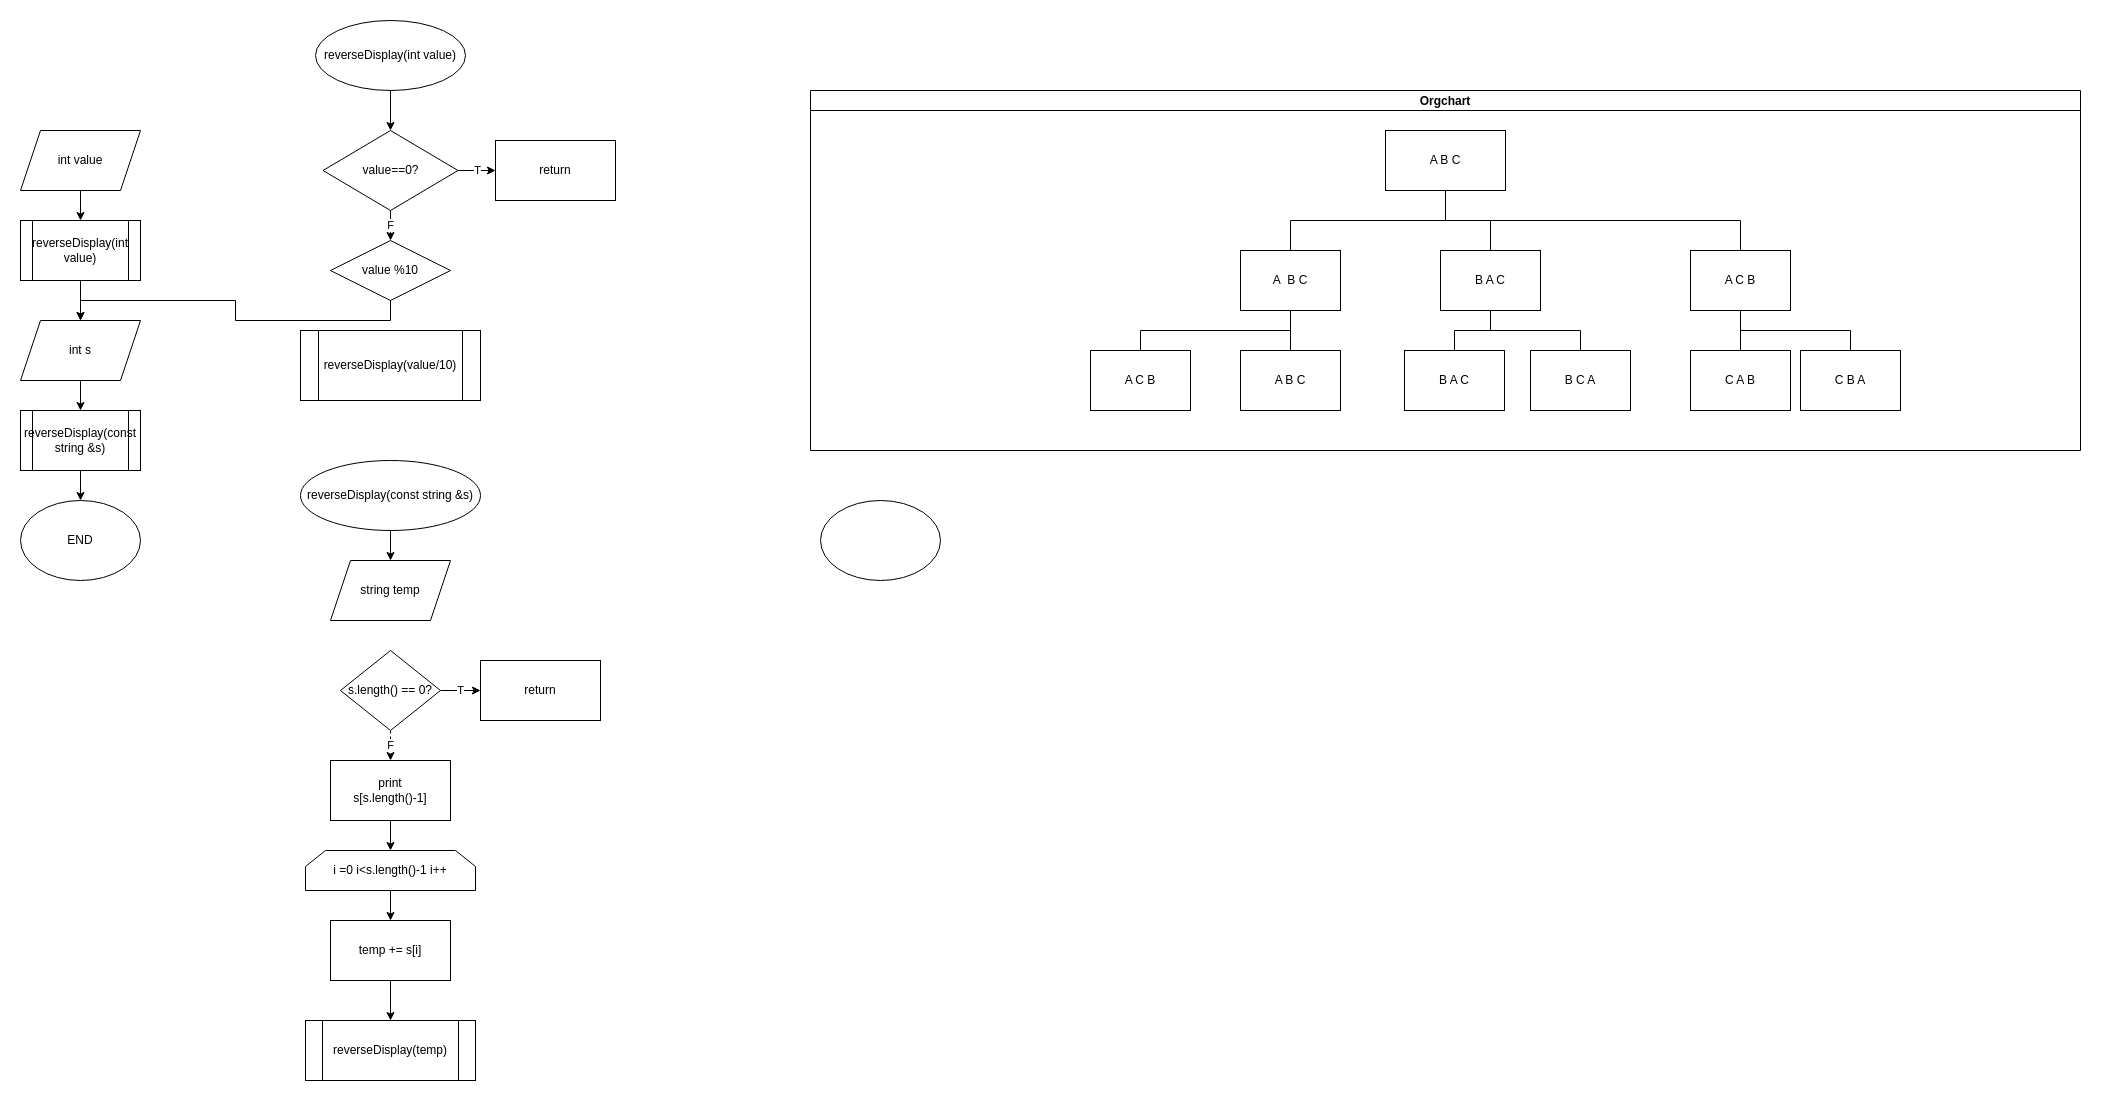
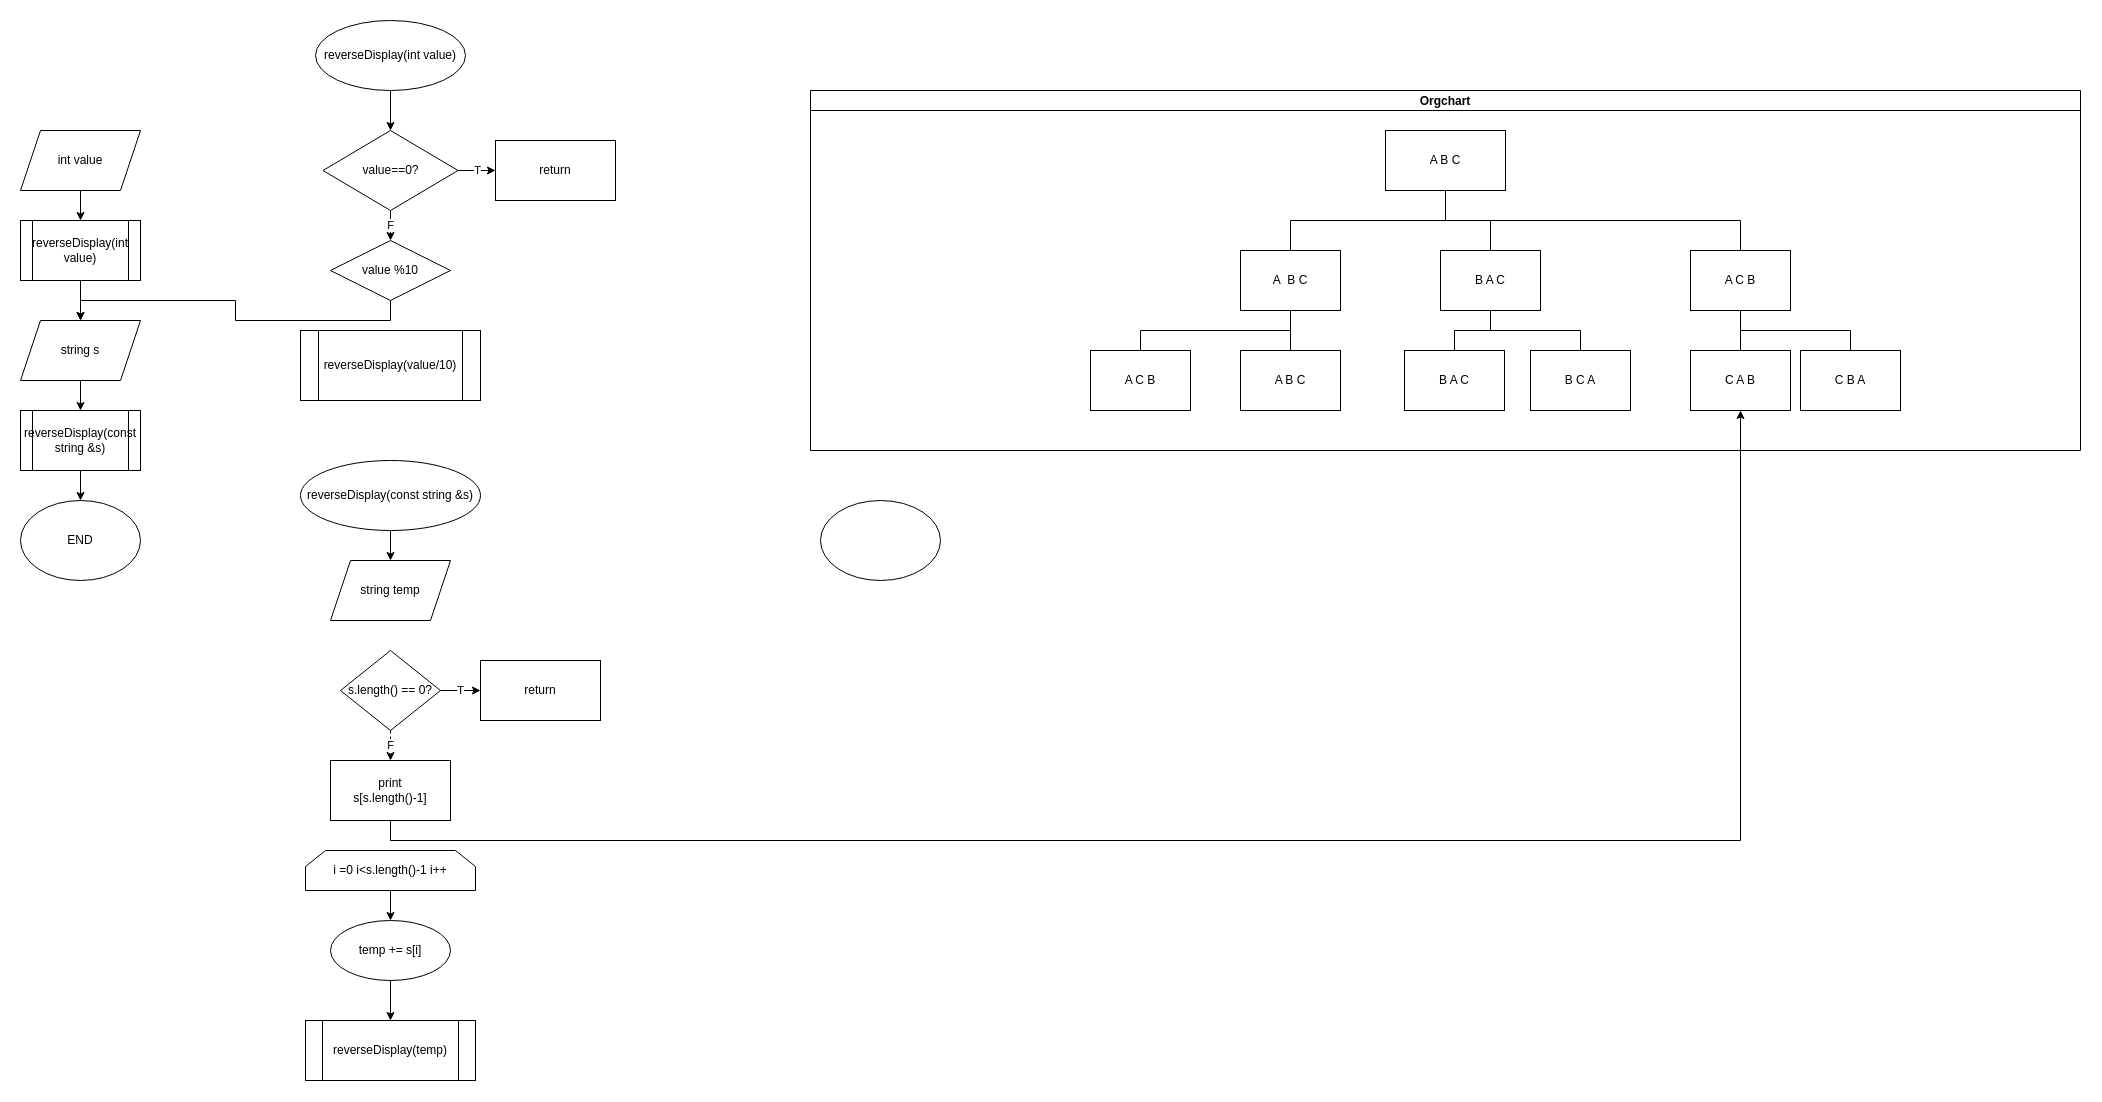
node "int s": label "int s" -> "string s"
edge "print s[s.length()-1]" -> "i =0 i<s.length()-1 i++": now "print s[s.length()-1]" -> "C A B"
node "temp += s[i]": shape rectangle -> ellipse
